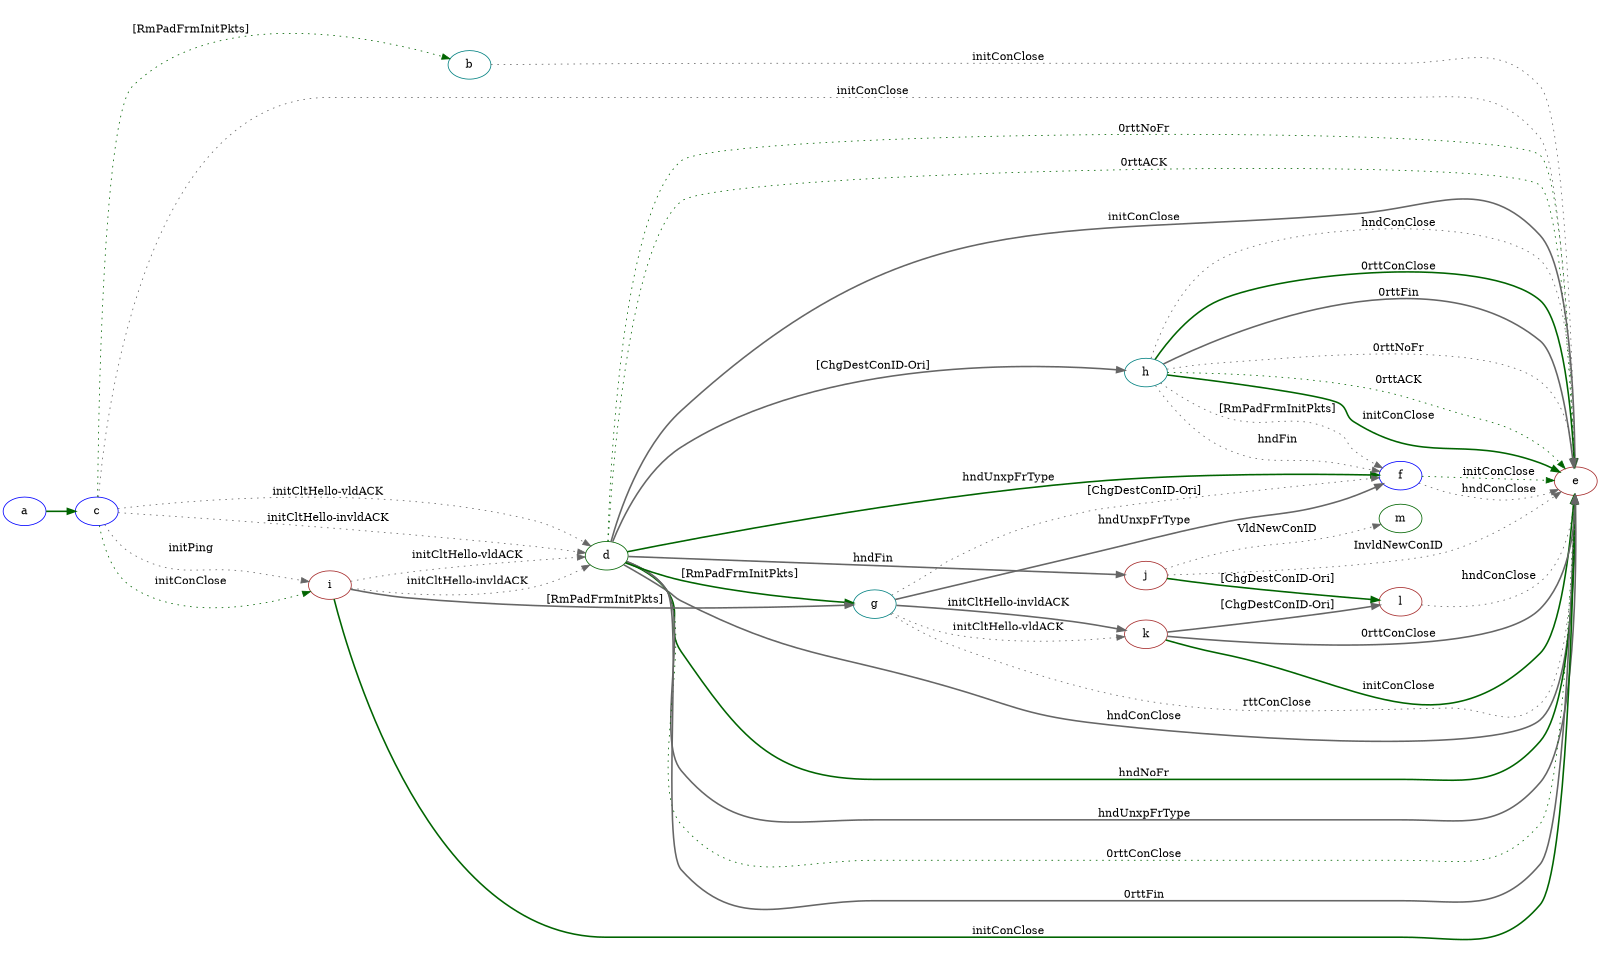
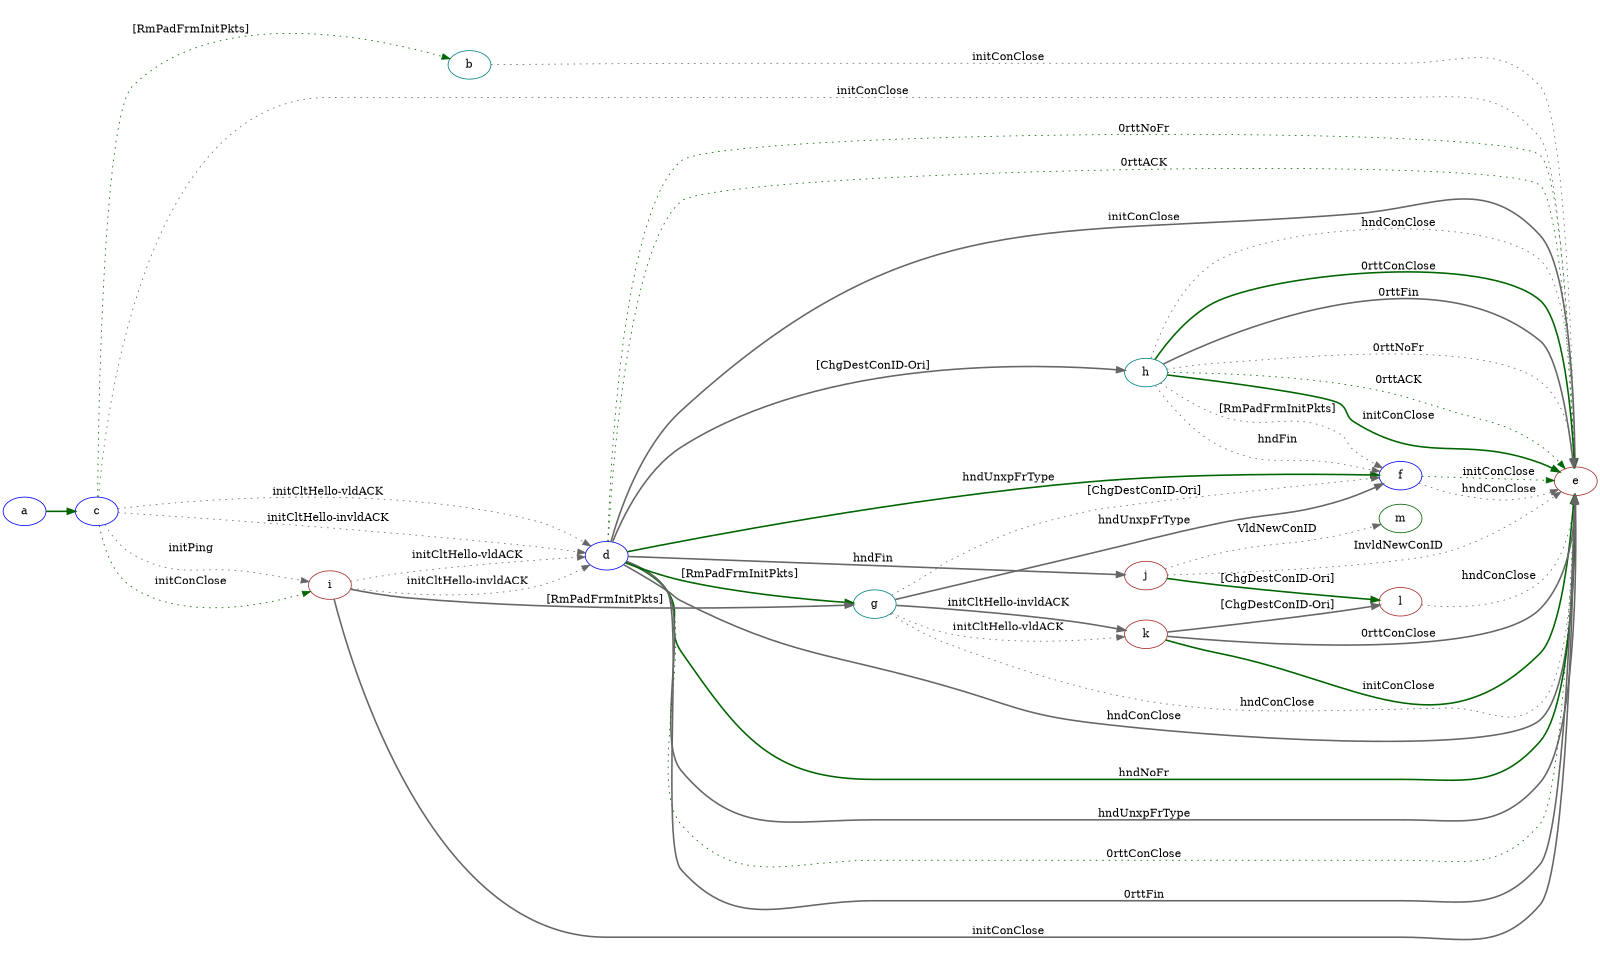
node "d": color darkgreen -> blue
edge "g" -> "e": label "rttConClose " -> "hndConClose "
edge "i" -> "e": color darkgreen -> gray40
